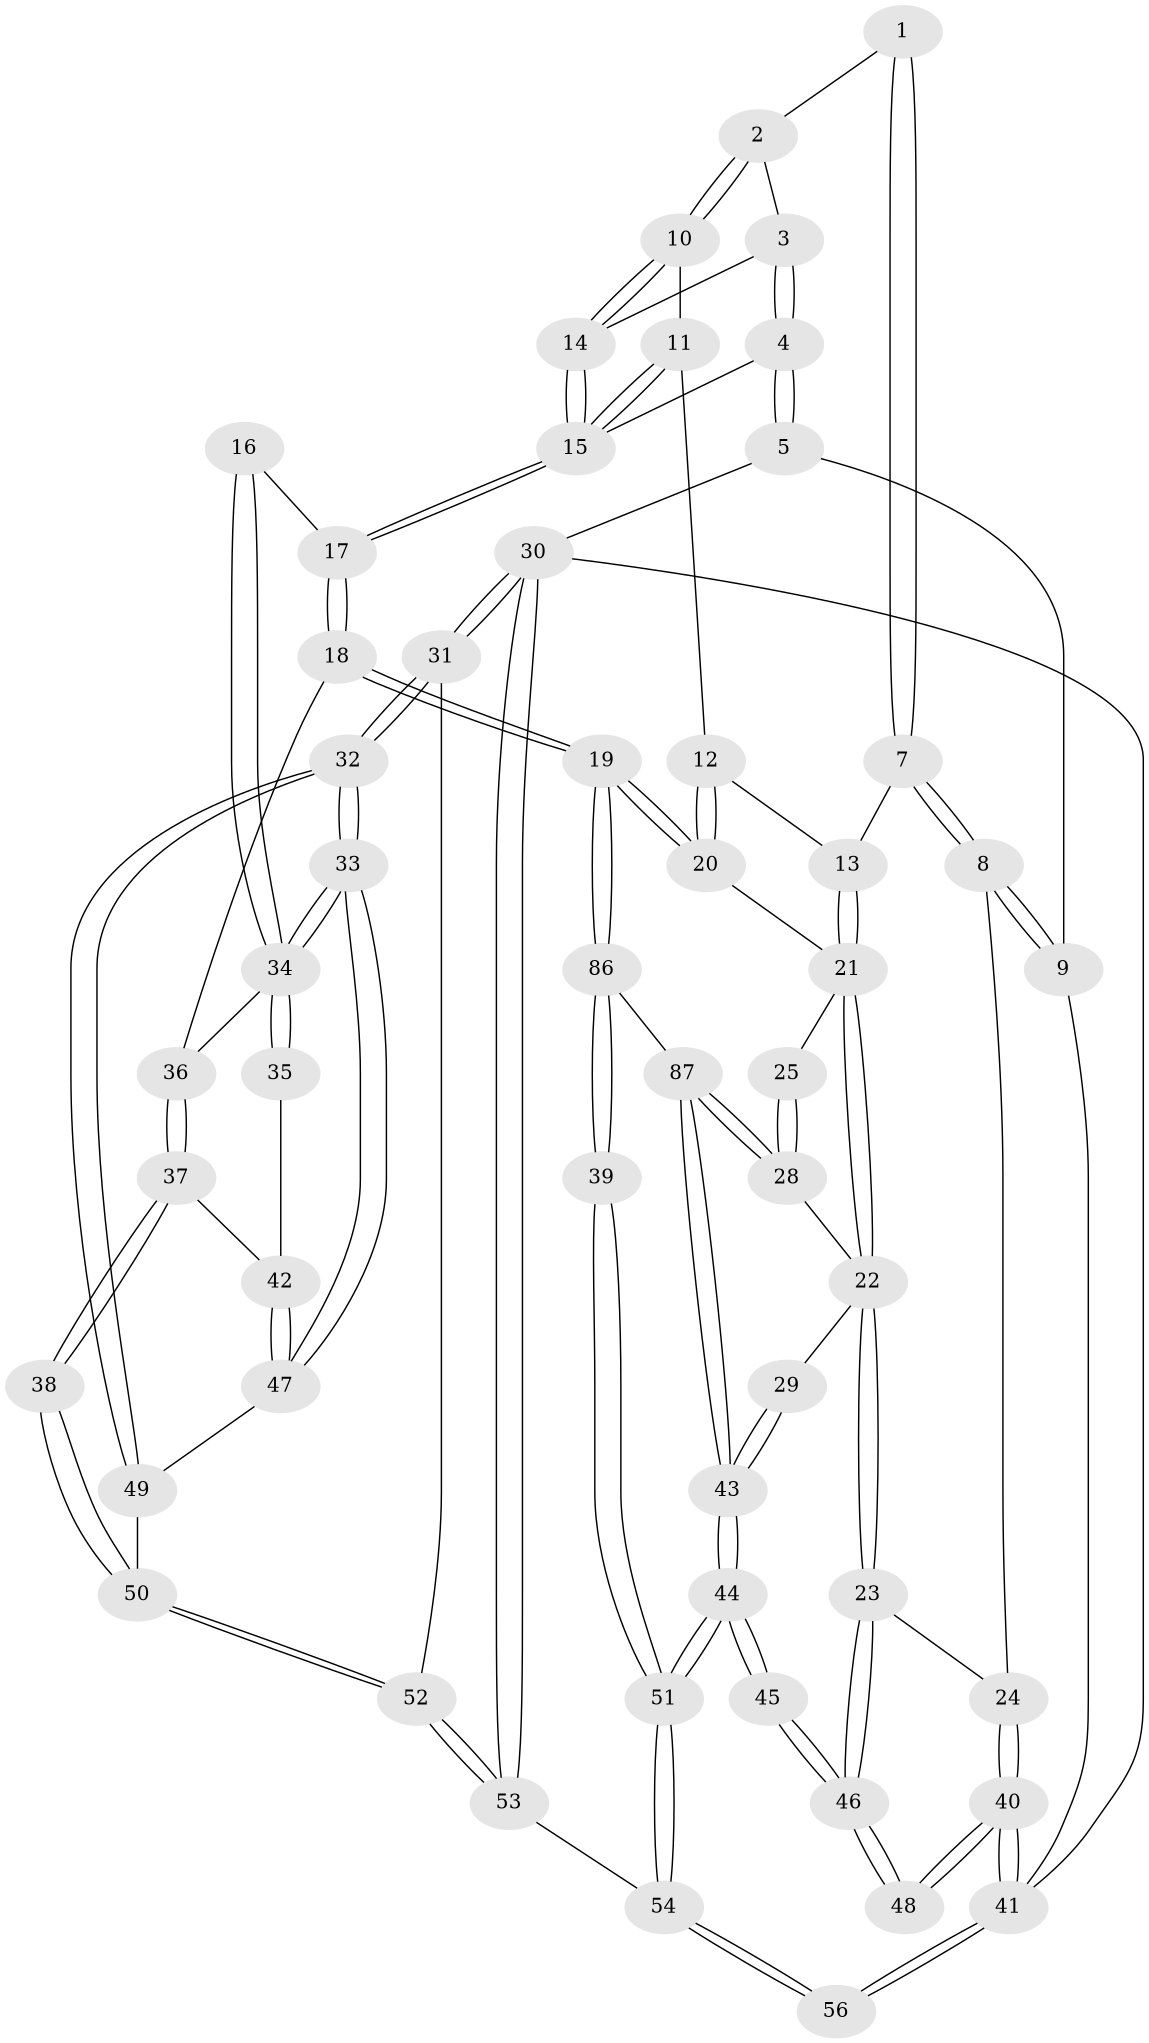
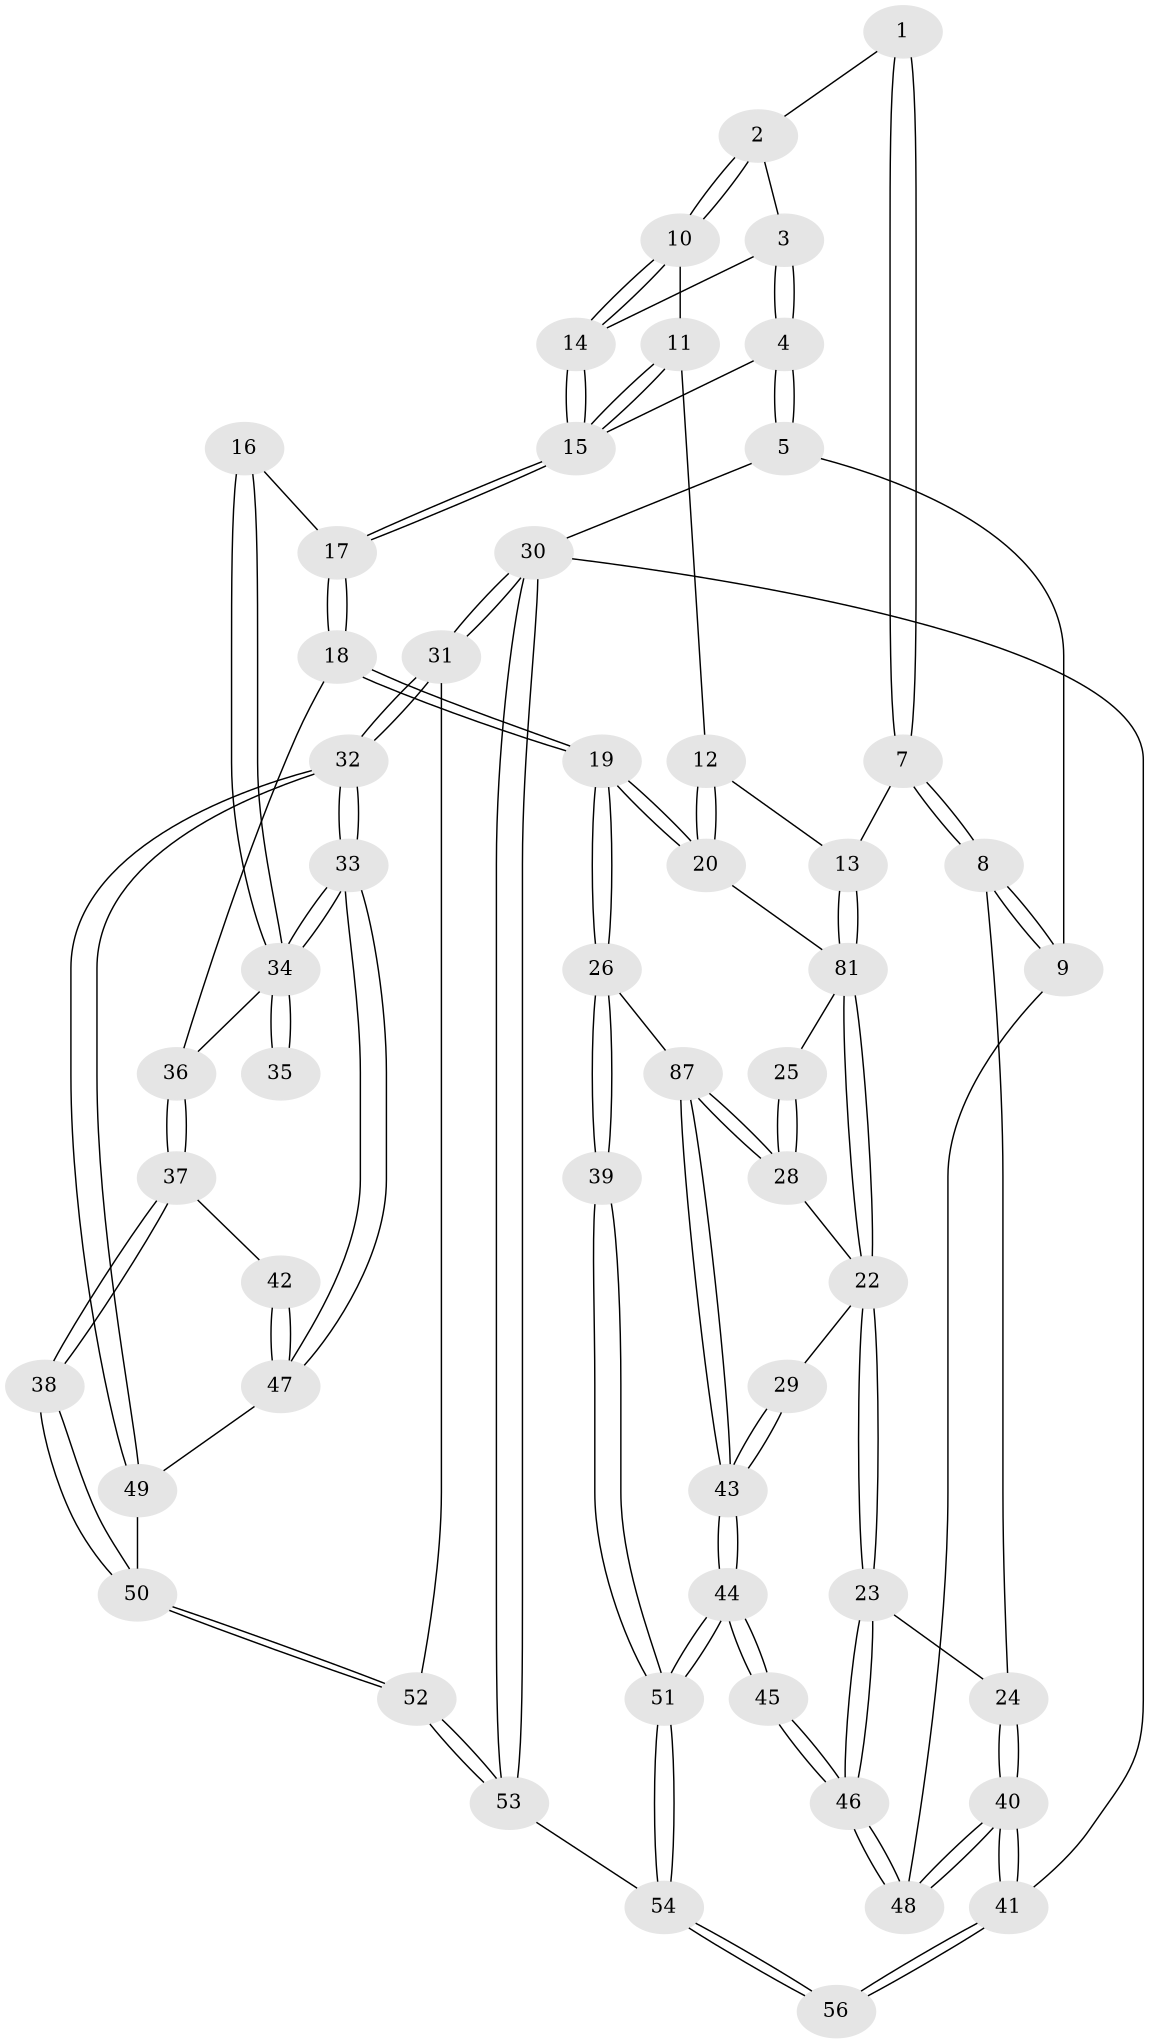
node "86": label "86" -> "26"
node "21": label "21" -> "81"
edge "35" -- "42": removed
edge "9" -- "41": now "9" -- "48"
